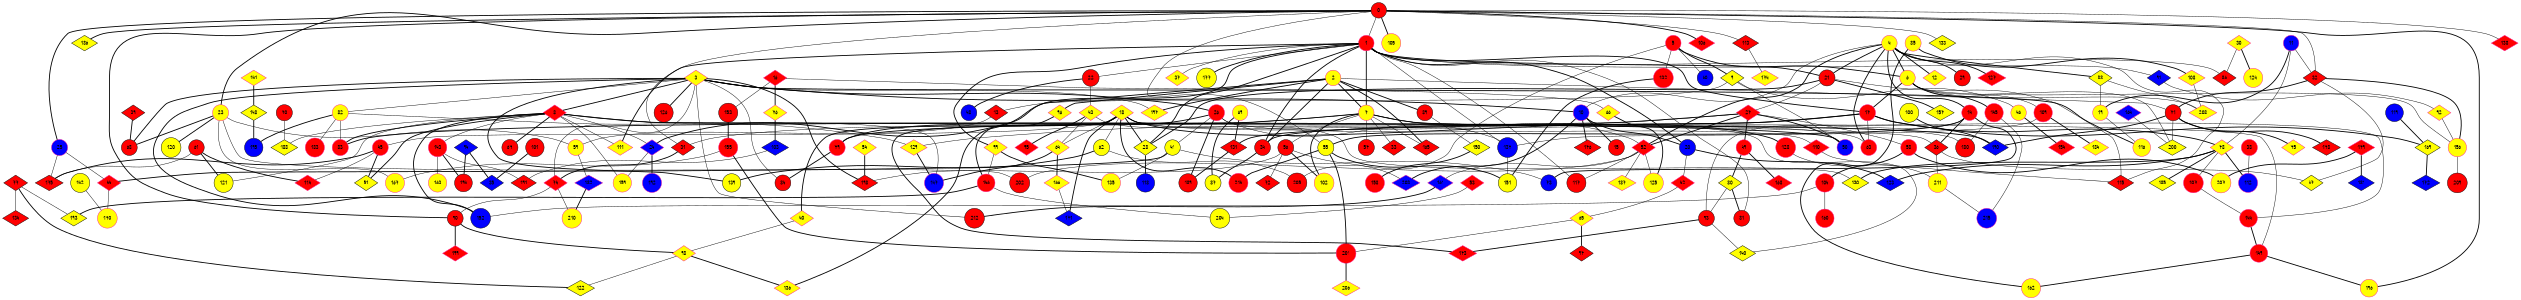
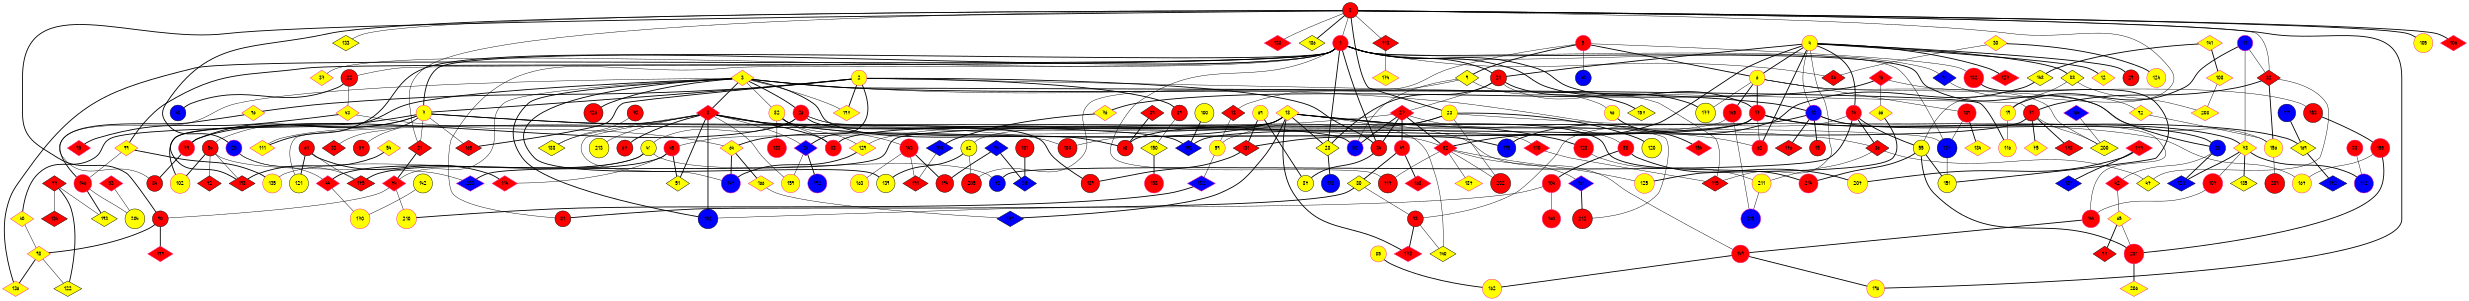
edge "85" -- "108": now "141" -- "108"
edge "6" -- "208": now "6" -- "177"
edge "18" -- "64": style solid -> bold
node "213": added
node "130": removed
